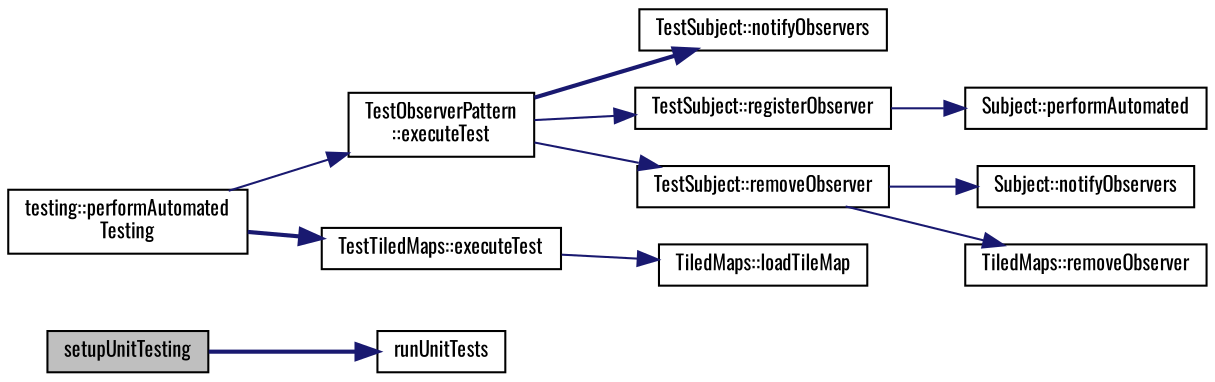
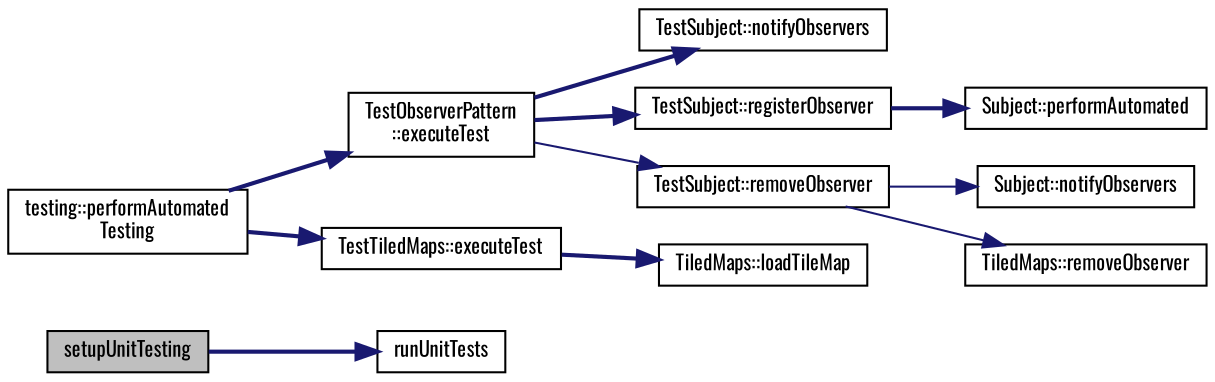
edge "TestSubject::registerObserver" -> "Subject::performAutomated": style solid -> bold
edge "TestObserverPattern ::executeTest" -> "TestSubject::registerObserver": style solid -> bold
edge "testing::performAutomated Testing" -> "TestObserverPattern ::executeTest": style solid -> bold
edge "TestTiledMaps::executeTest" -> "TiledMaps::loadTileMap": style solid -> bold
